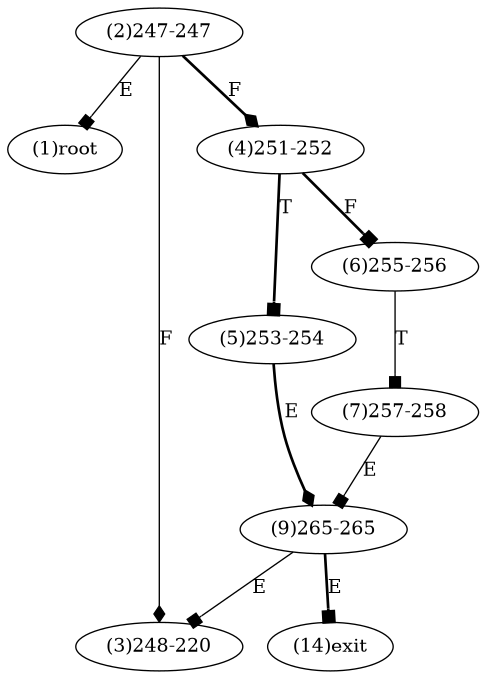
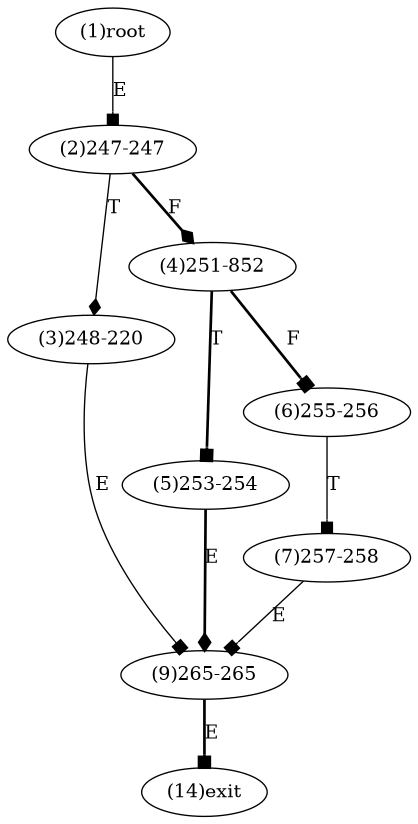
edge "(2)247-247" -> "(1)root": reversed
node "(4)251-252": label "(4)251-252" -> "(4)251-852"
edge "(2)247-247" -> "(3)248-220": label "F" -> "T"
edge "(9)265-265" -> "(3)248-220": reversed
